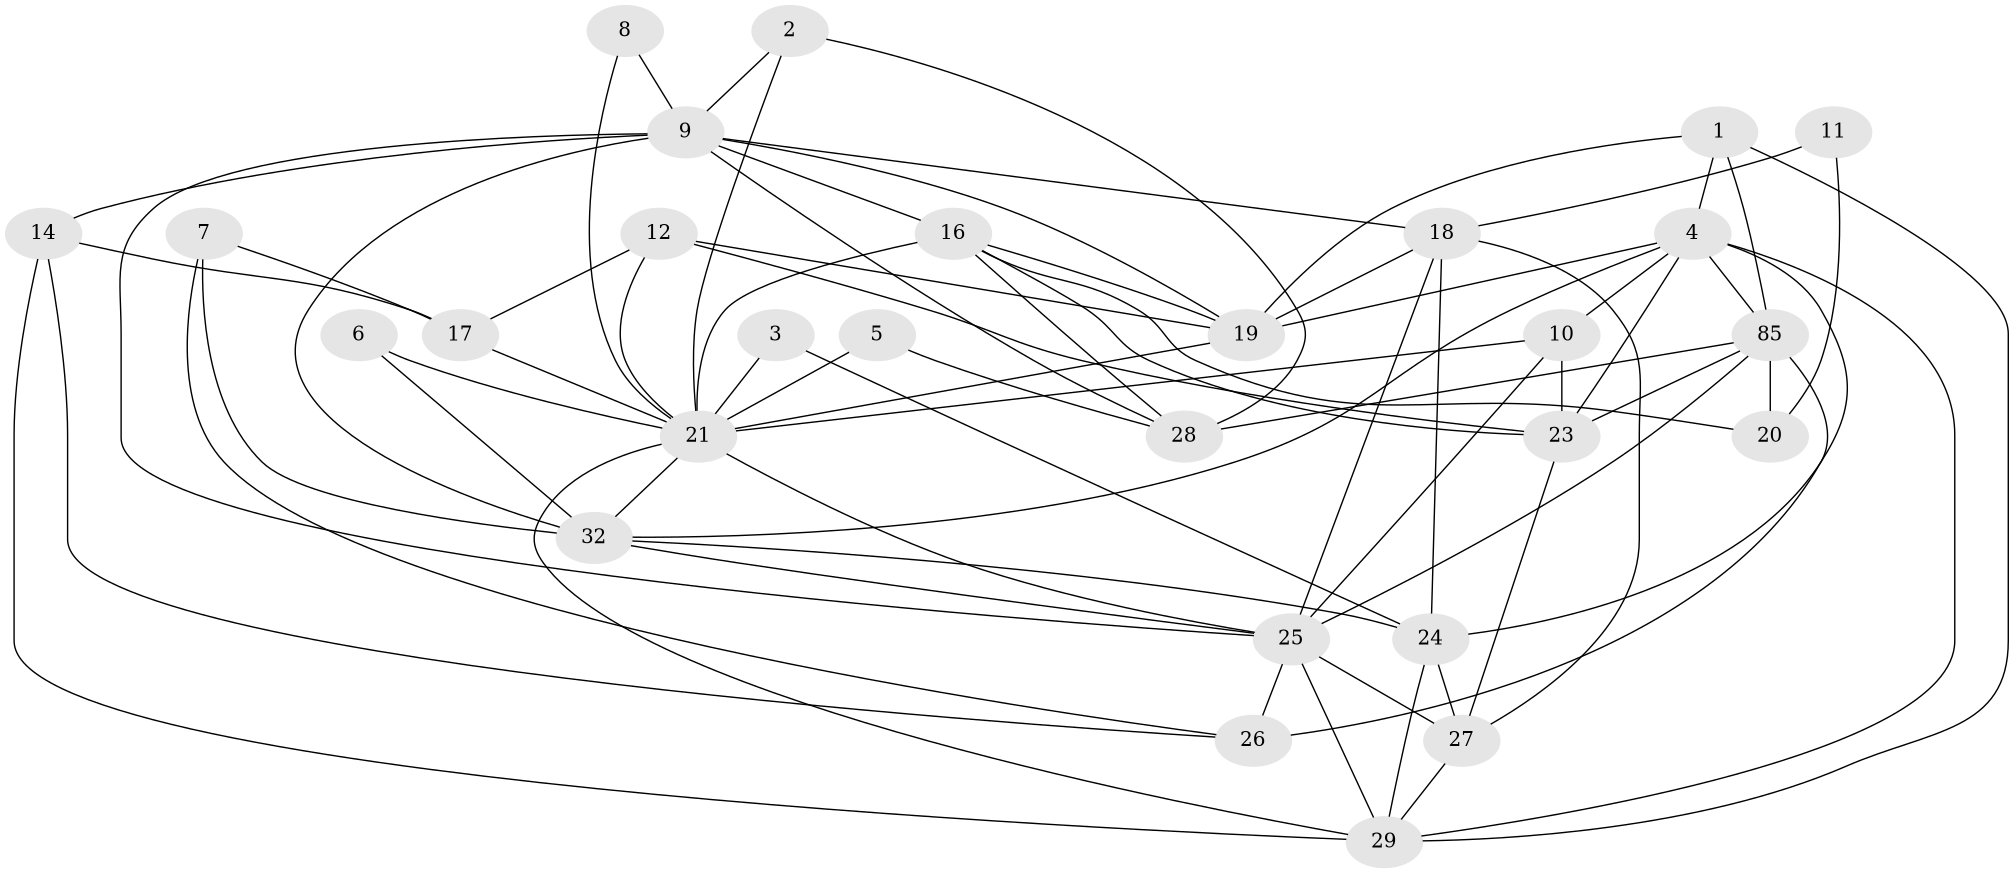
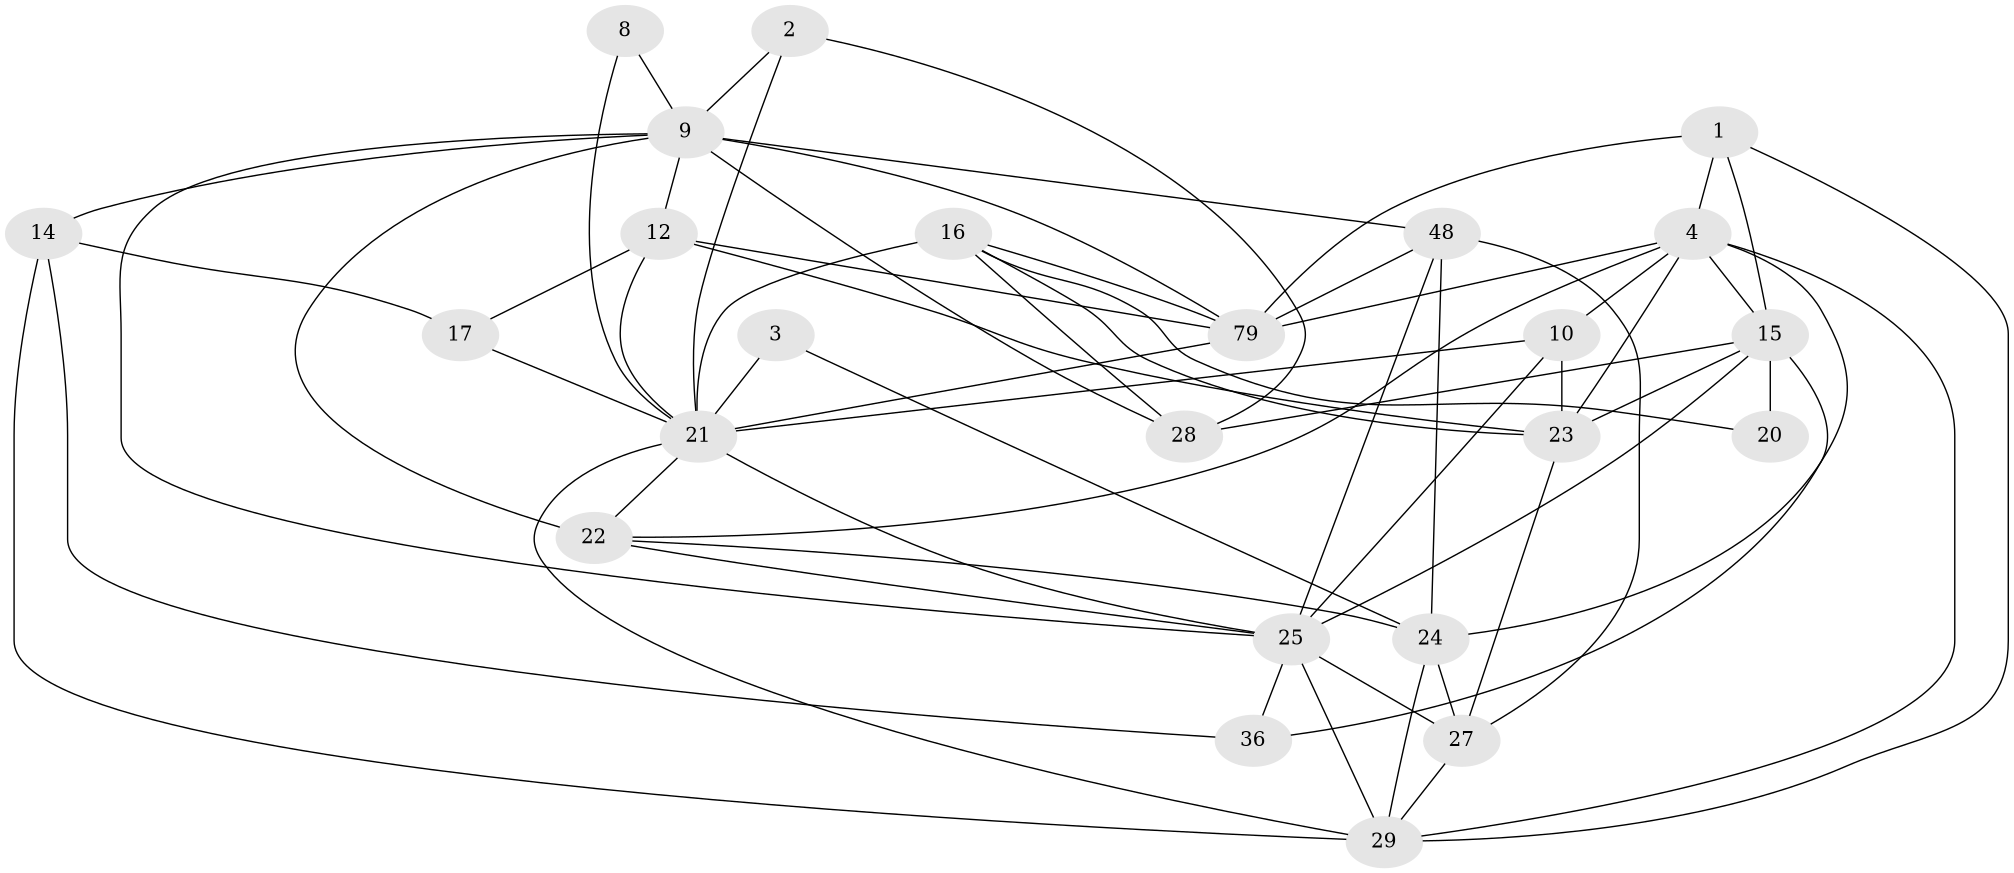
node "11": removed
edge "9" -- "16": now "9" -- "12"
node "7": removed
node "18": label "18" -> "48"
node "6": removed
node "5": removed
node "19": label "19" -> "79"
node "85": label "85" -> "15"
node "32": label "32" -> "22"
node "26": label "26" -> "36"
